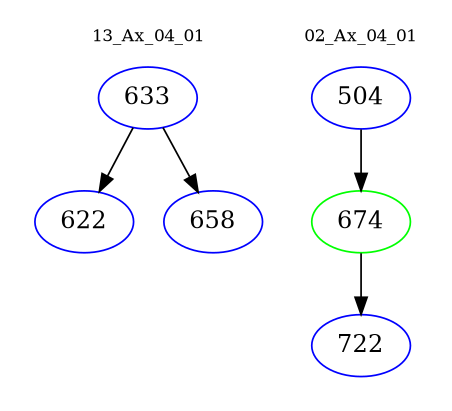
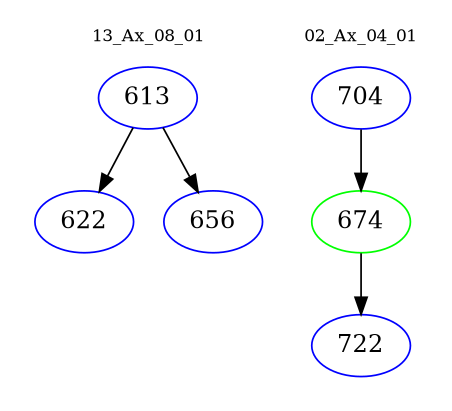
cluster "13_Ax_04_01": label "13_Ax_04_01" -> "13_Ax_08_01"
node "633": label "633" -> "613"
node "504": label "504" -> "704"
node "658": label "658" -> "656"
